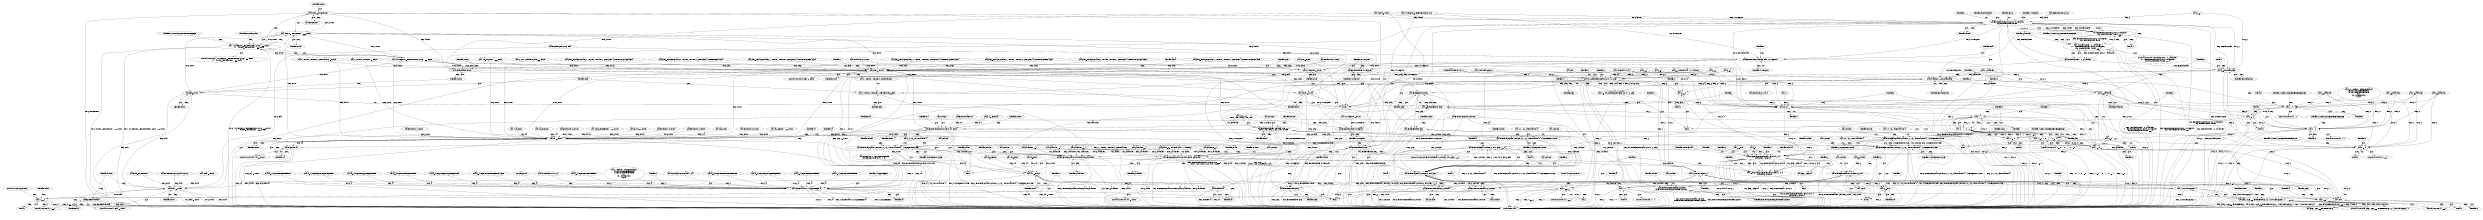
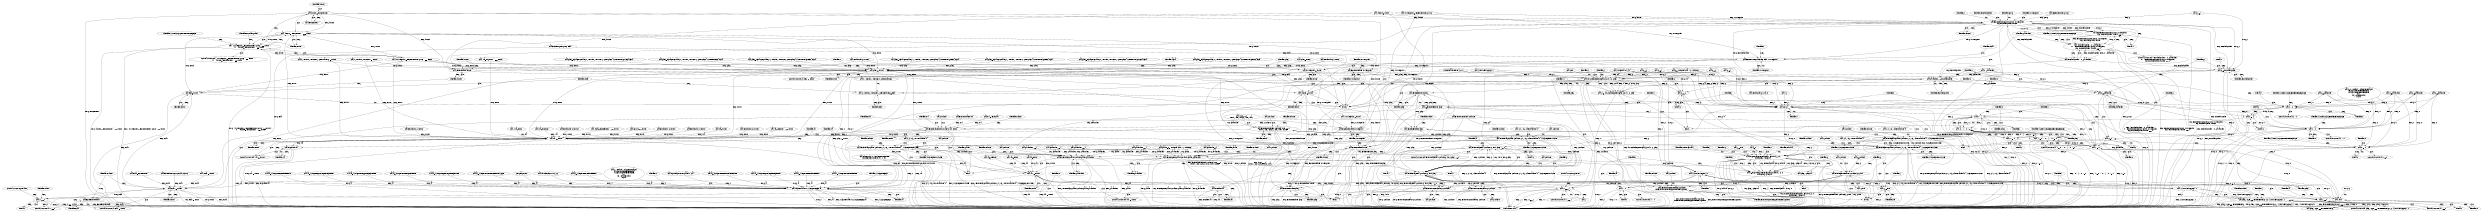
node "(Call,s->ctx->psk_identity_hint == NULL)": removed
edge "(Call,s->session->sess_cert->peer_ecdh_tmp=ecdh)" -> "(MethodReturn,int)": removed, label "DDG: s->session->sess_cert->peer_ecdh_tmp"
